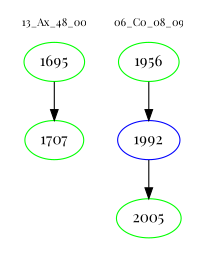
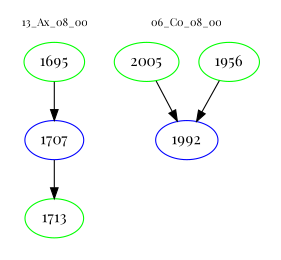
cluster "13_Ax_48_00": label "13_Ax_48_00" -> "13_Ax_08_00"
cluster "06_C0_08_09": label "06_C0_08_09" -> "06_C0_08_00"
node "1707": color green -> blue
edge "1992" -> "2005": reversed
node "1713": added
